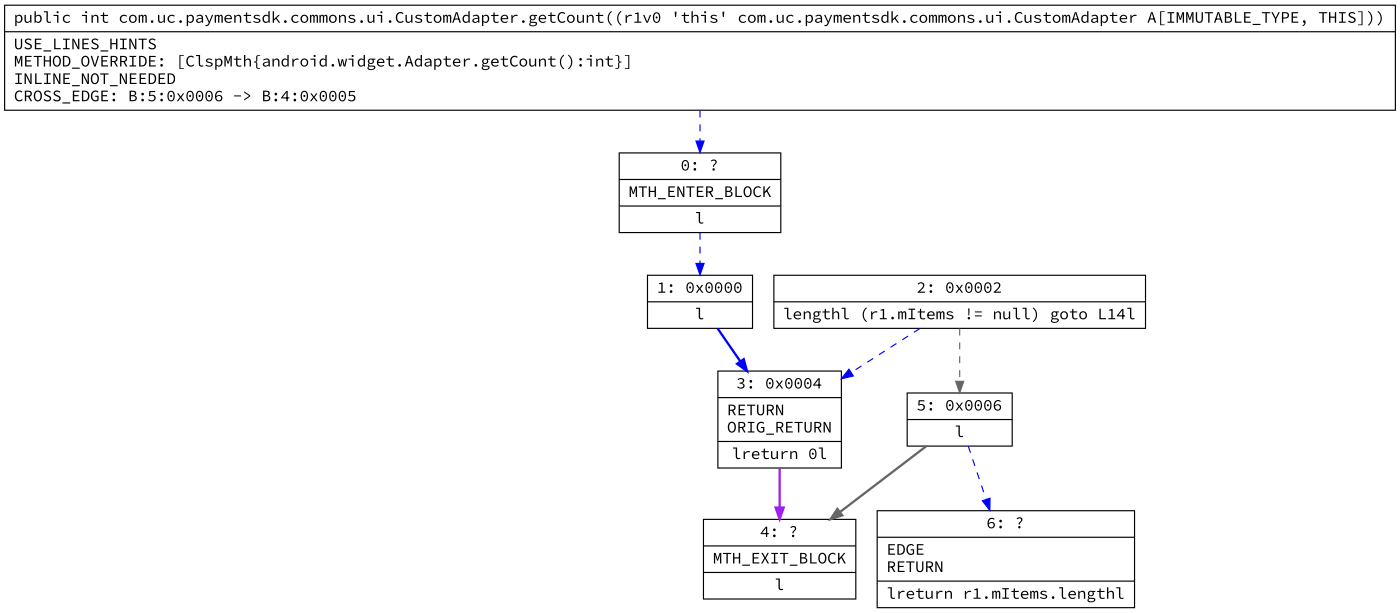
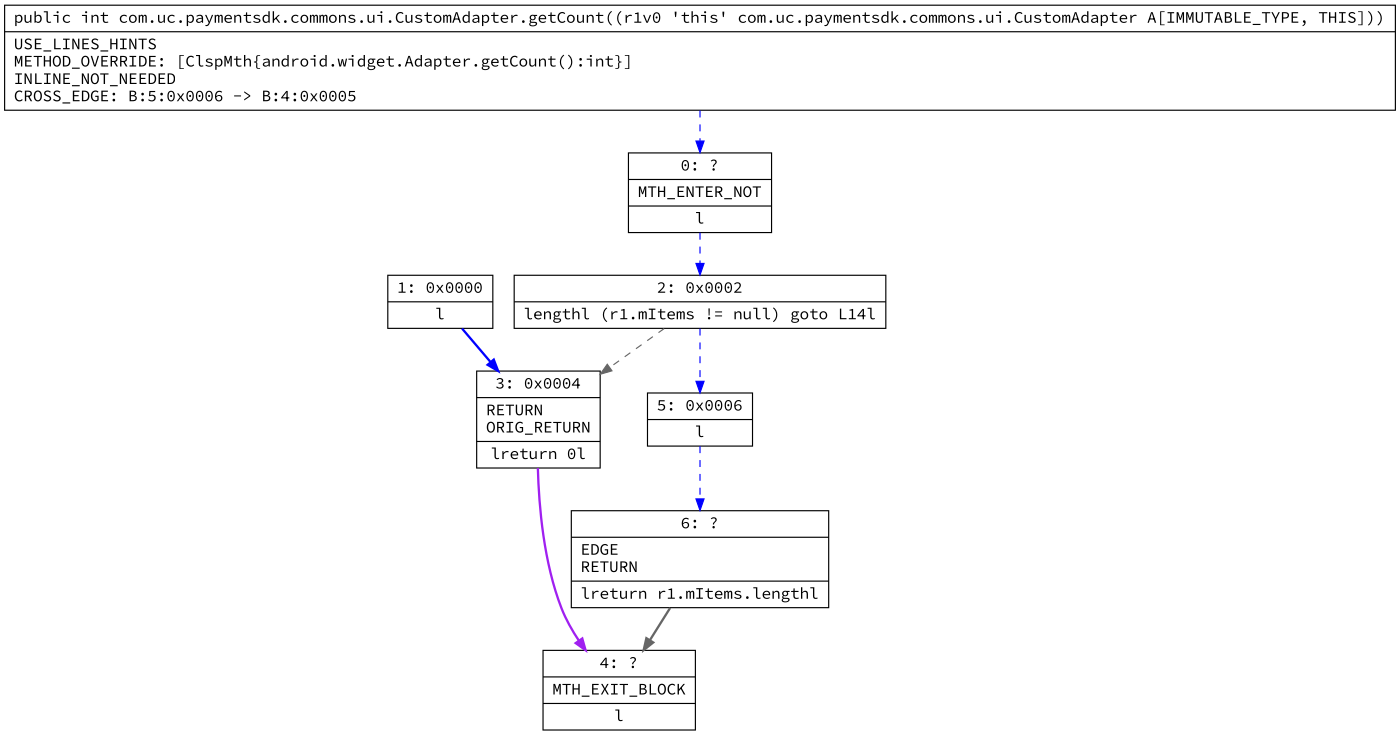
node "0: ?": text "MTH_ENTER_BLOCK" -> "MTH_ENTER_NOT"
edge "0: ?" -> "1: 0x0000": now "0: ?" -> "2: 0x0002"
edge "2: 0x0002" -> "3: 0x0004": color blue -> gray40
edge "2: 0x0002" -> "5: 0x0006": color gray40 -> blue
edge "5: 0x0006" -> "4: ?": now "6: ?" -> "4: ?"
